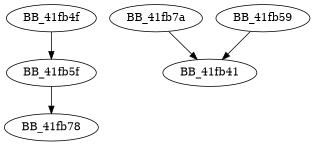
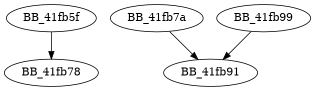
node "BB_41fb4f": removed
node "BB_41fb59": label "BB_41fb59" -> "BB_41fb99"
node "BB_41fb41": label "BB_41fb41" -> "BB_41fb91"
